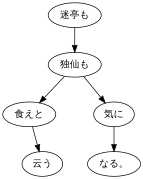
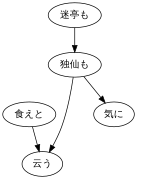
edge "独仙も" -> "食えと": now "独仙も" -> "云う"
node "なる。": removed
